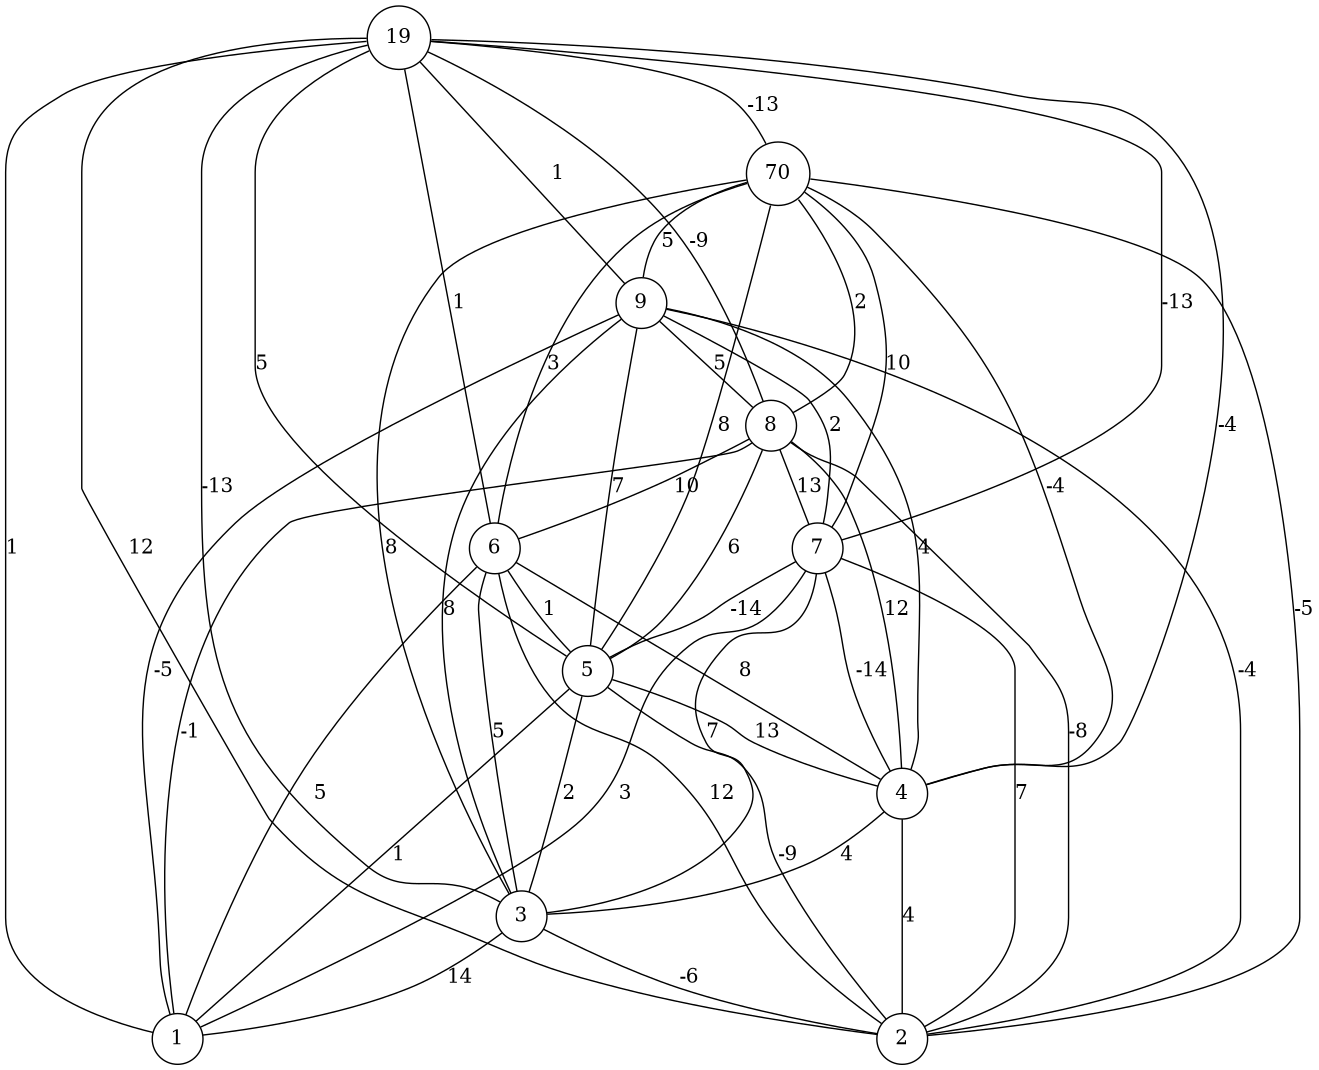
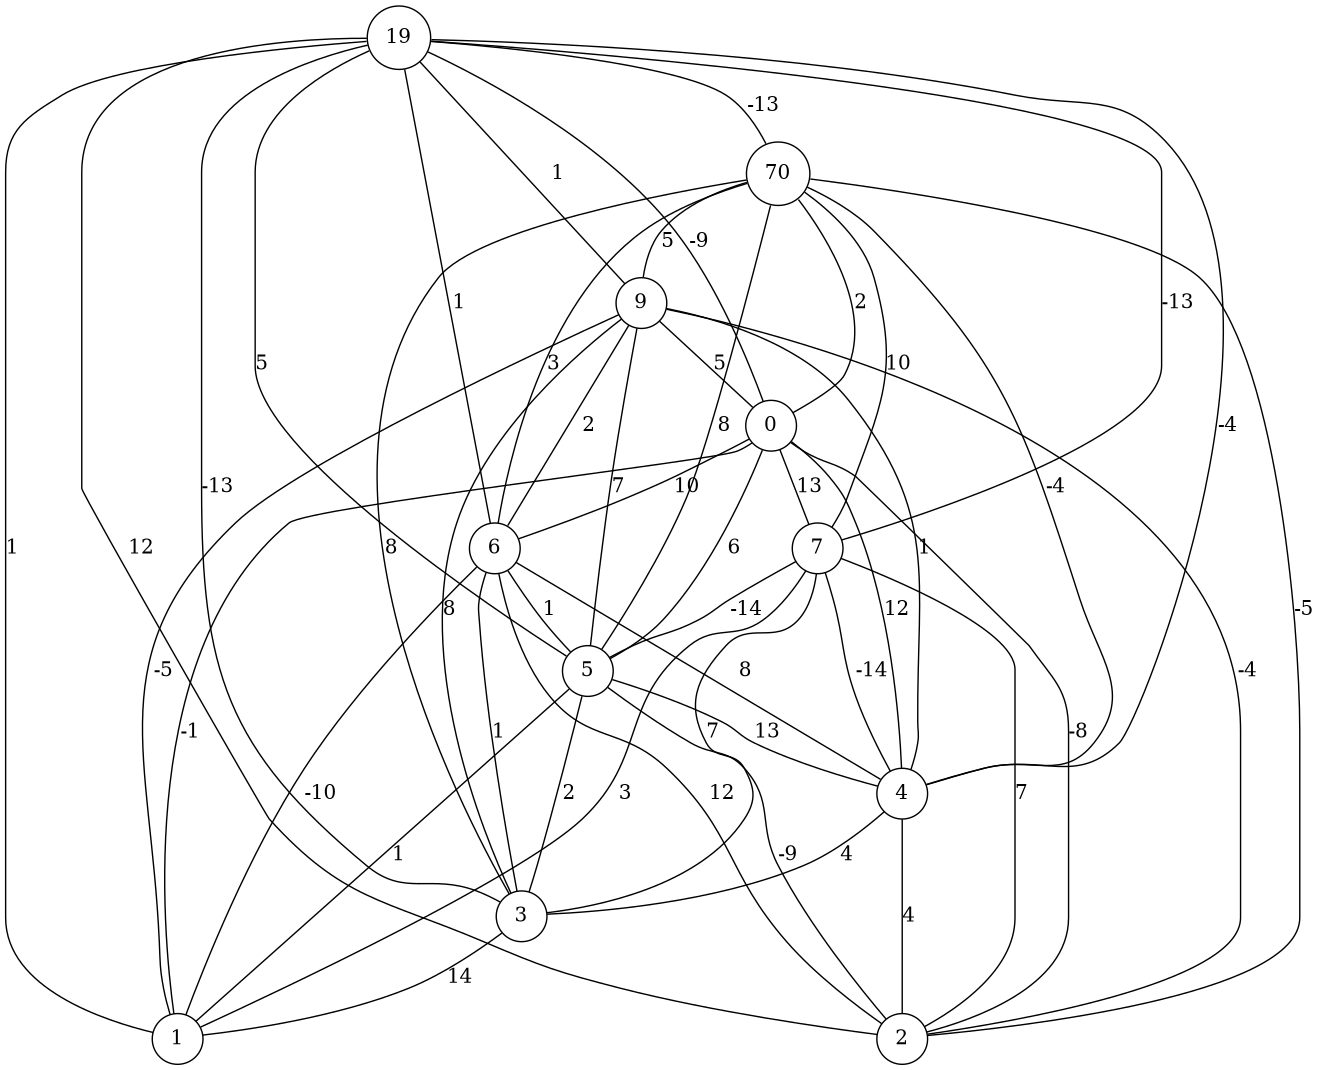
edge "9" -- "7": now "9" -- "6"
node "8": label "8" -> "0"
edge "9" -- "4": label "4" -> "1"
edge "6" -- "3": label "5" -> "1"
edge "6" -- "1": label "5" -> "-10"
edge "3" -- "2": removed, label "-6"
